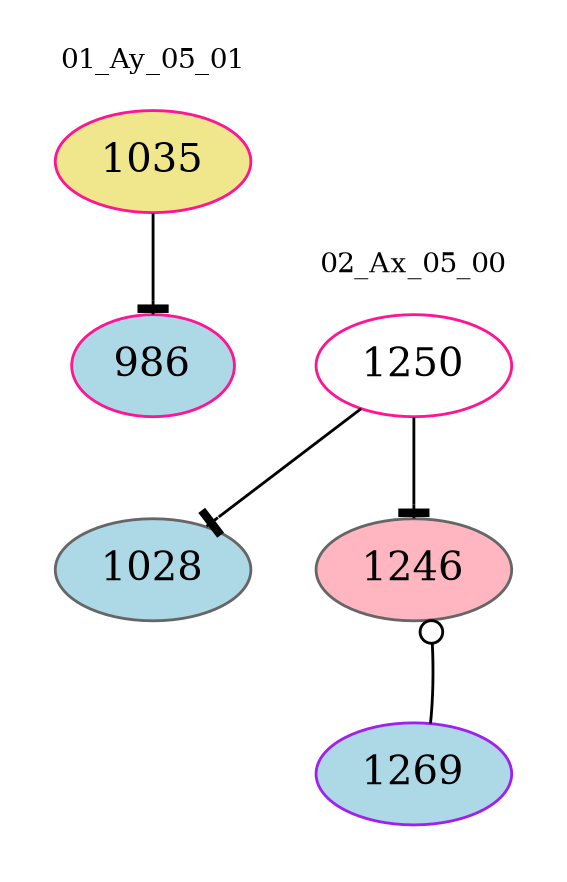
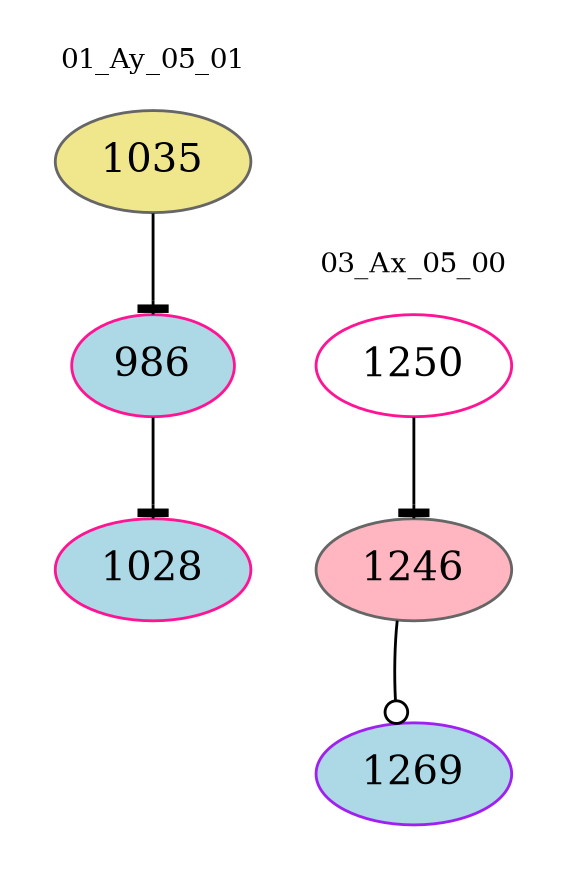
node "1035": color deeppink -> gray40
cluster "02_Ax_05_00": label "02_Ax_05_00" -> "03_Ax_05_00"
edge "1250" -> "1028": now "986" -> "1028"
node "1028": color gray40 -> deeppink
edge "1269" -> "1246": reversed
